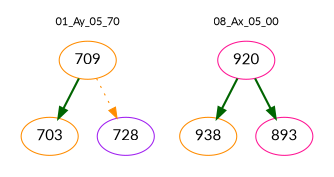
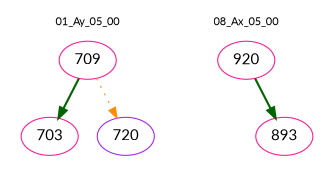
cluster "01_Ay_05_70": label "01_Ay_05_70" -> "01_Ay_05_00"
node "709": color darkorange -> deeppink
node "703": color darkorange -> deeppink
node "728": label "728" -> "720"
node "938": removed
